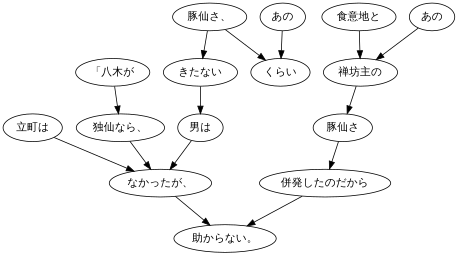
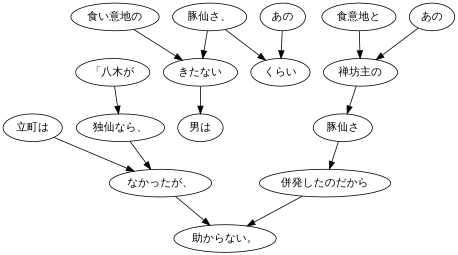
node "食い意地の": added
edge "男は" -> "なかったが、": removed
